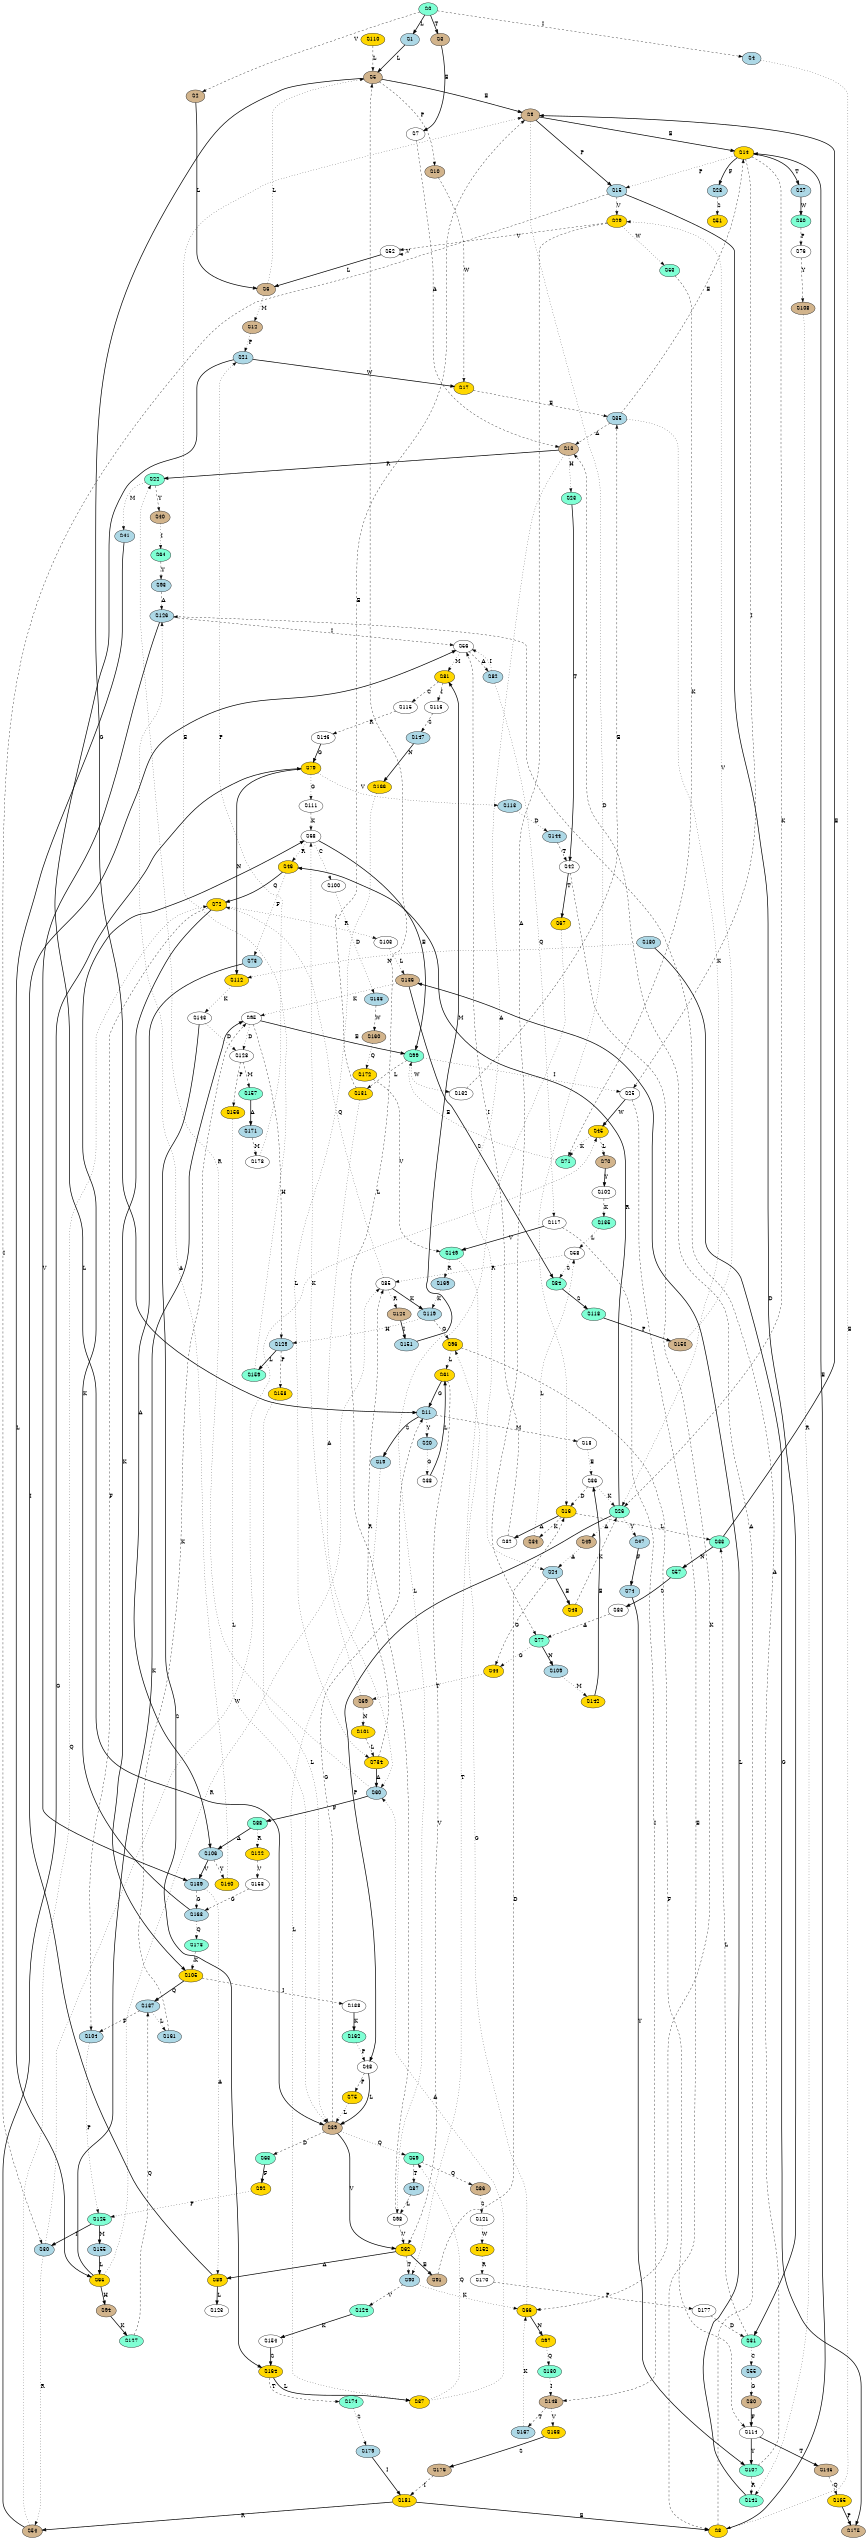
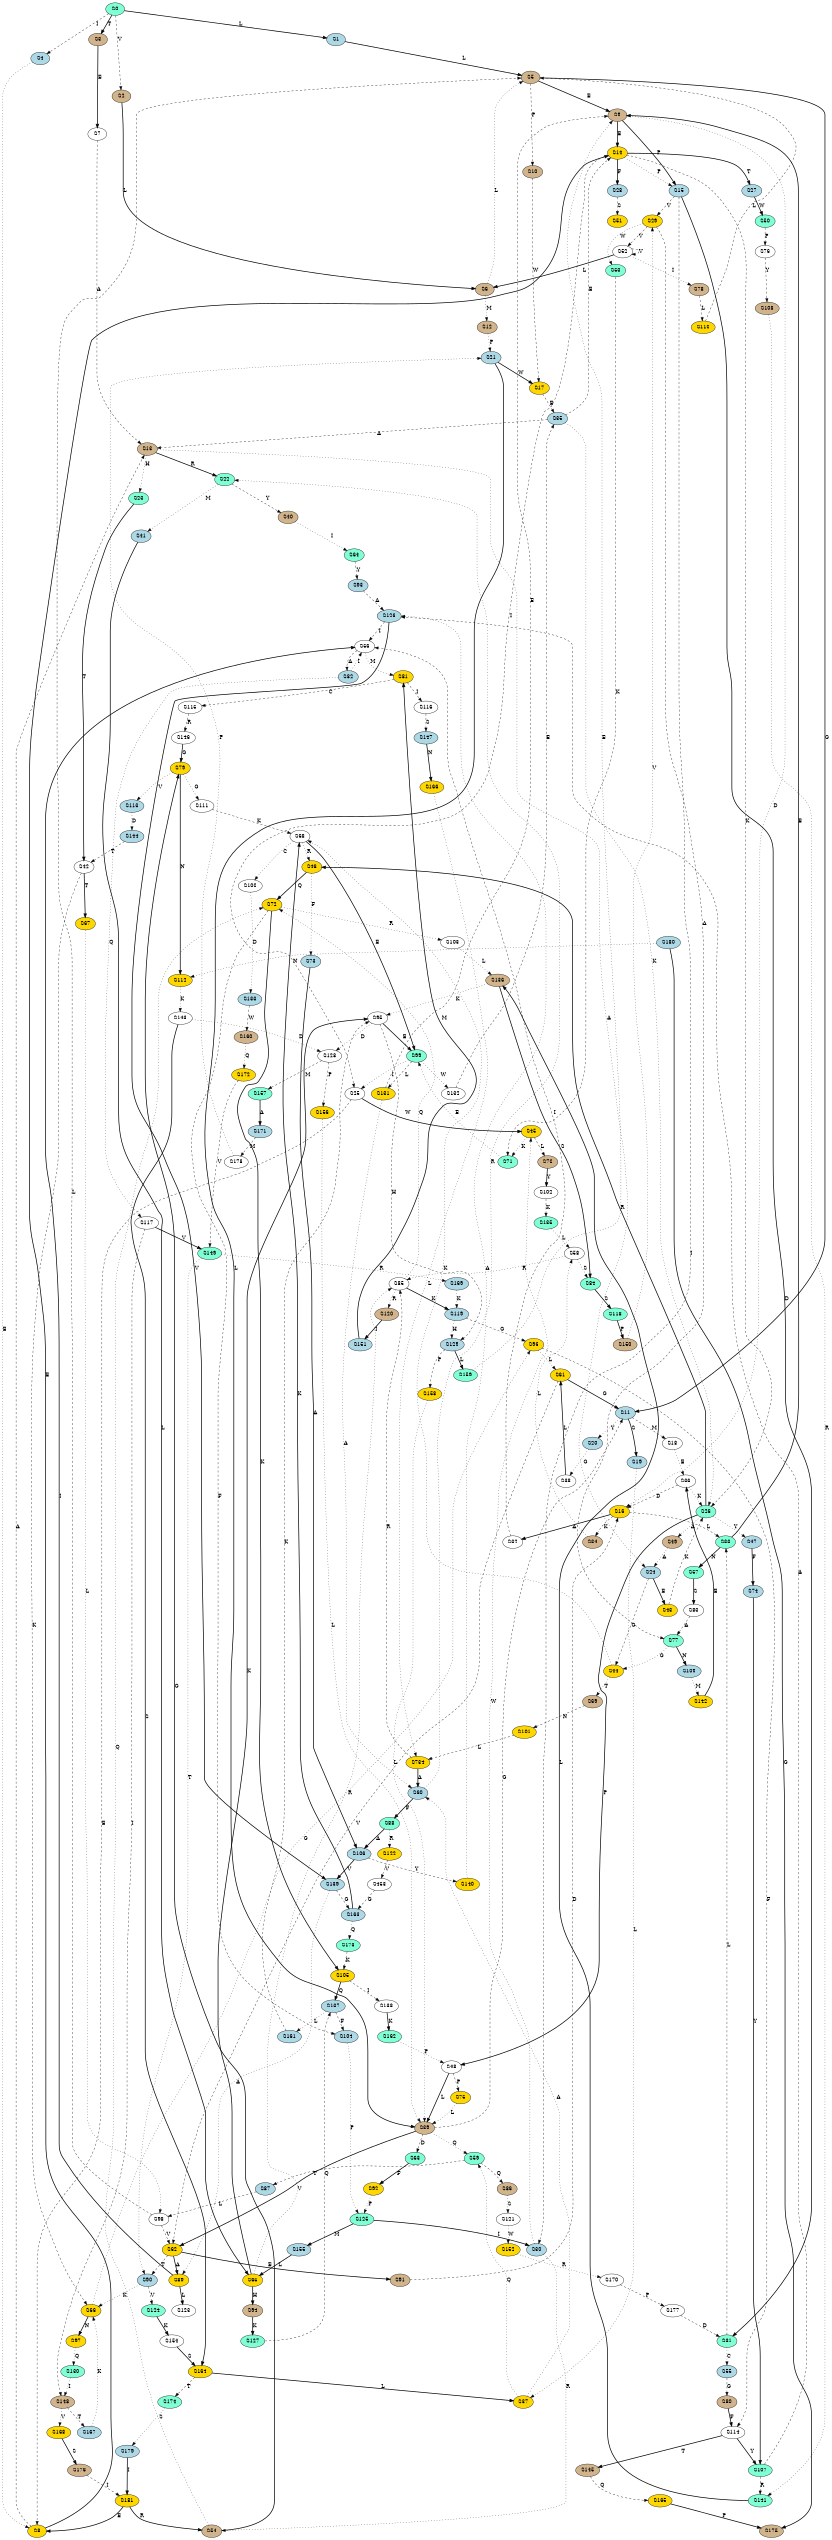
node "S78": added
edge "S69" -> "S68": now "S44" -> "S68"
node "S153": label "S153" -> "S453"
